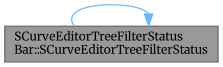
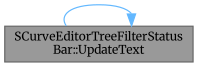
node "SCurveEditorTreeFilterStatus Bar::SCurveEditorTreeFilterStatus": label "SCurveEditorTreeFilterStatus Bar::SCurveEditorTreeFilterStatus" -> "SCurveEditorTreeFilterStatus Bar::UpdateText"
